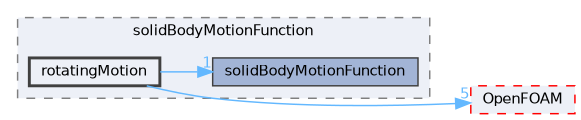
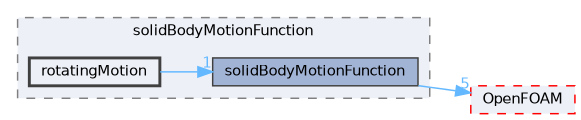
edge "rotatingMotion" -> "OpenFOAM": now "solidBodyMotionFunction" -> "OpenFOAM"
